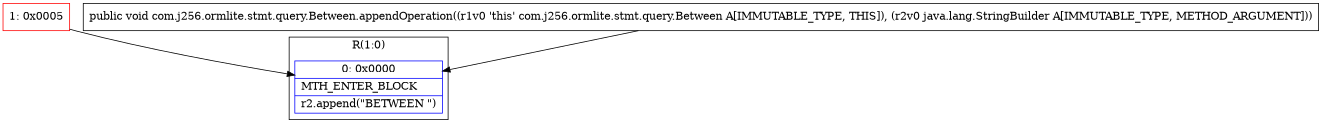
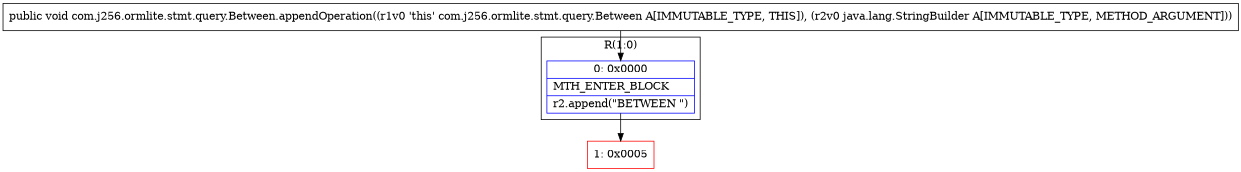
edge "1: 0x0005" -> "0: 0x0000": reversed
